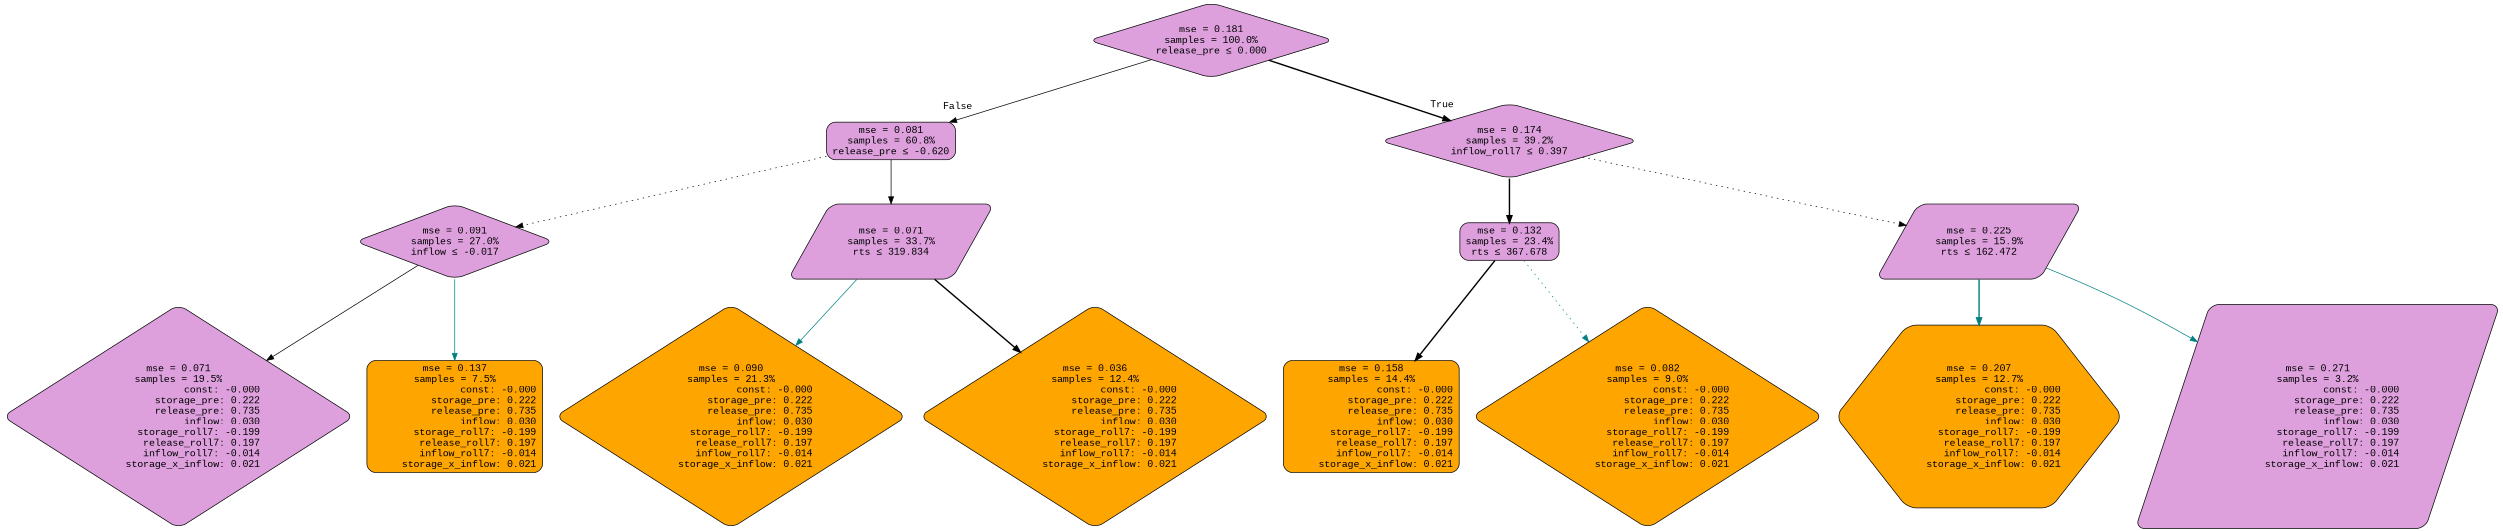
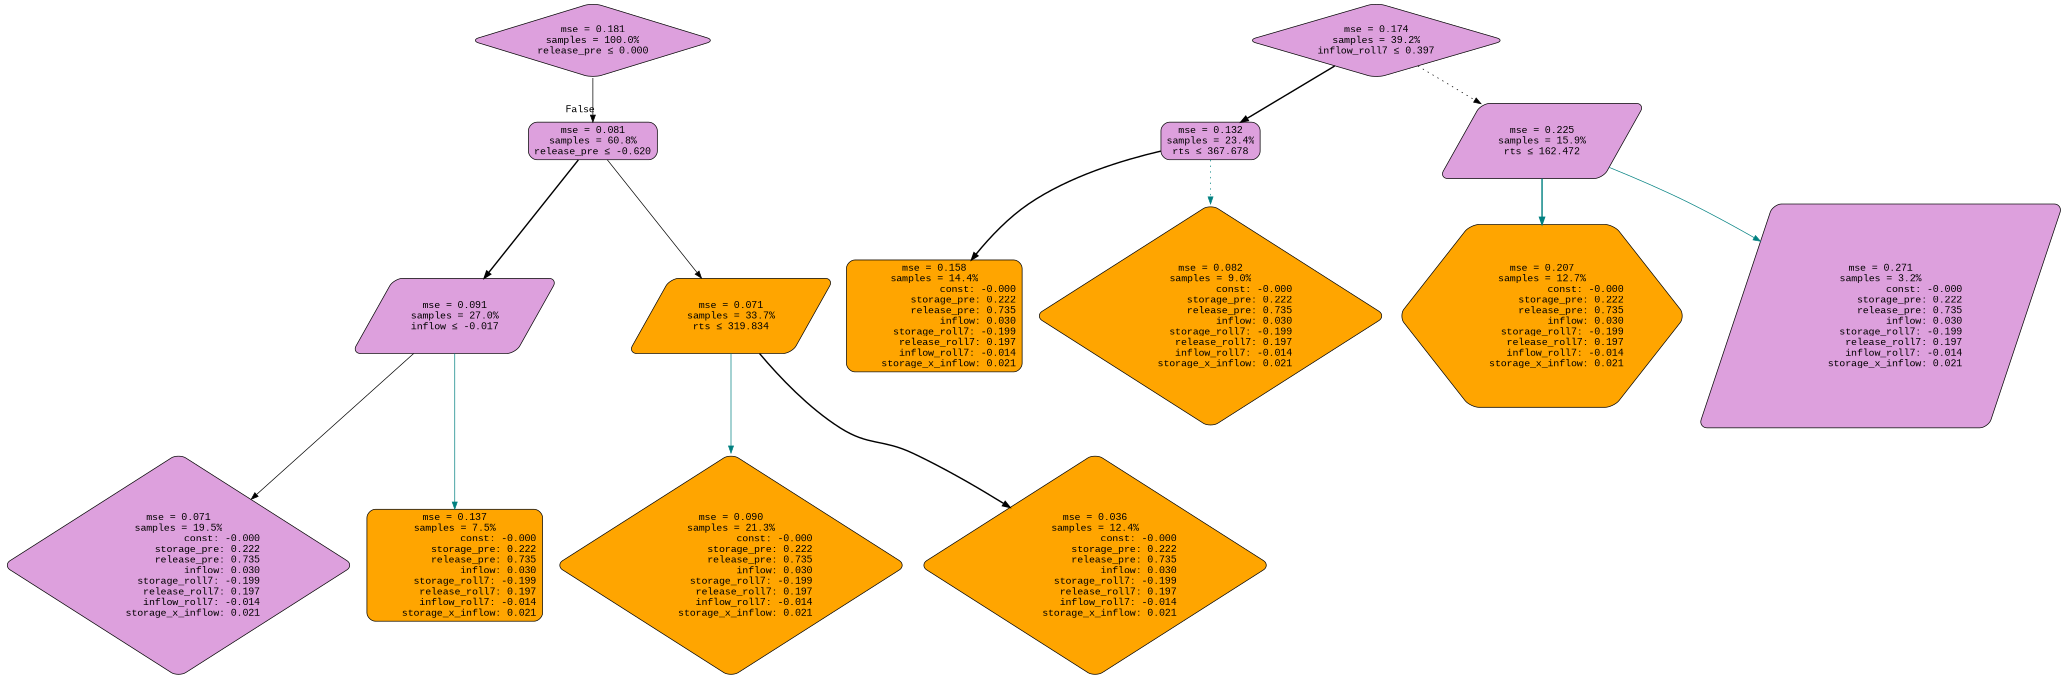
edge "mse = 0.181 samples = 100.0% release_pre ≤ 0.000" -> "mse = 0.174 samples = 39.2% inflow_roll7 ≤ 0.397": removed
edge "mse = 0.081 samples = 60.8% release_pre ≤ -0.620" -> "mse = 0.091 samples = 27.0% inflow ≤ -0.017": style dotted -> bold
node "mse = 0.091 samples = 27.0% inflow ≤ -0.017": shape diamond -> parallelogram
node "mse = 0.071 samples = 33.7% rts ≤ 319.834": fillcolor plum -> orange
